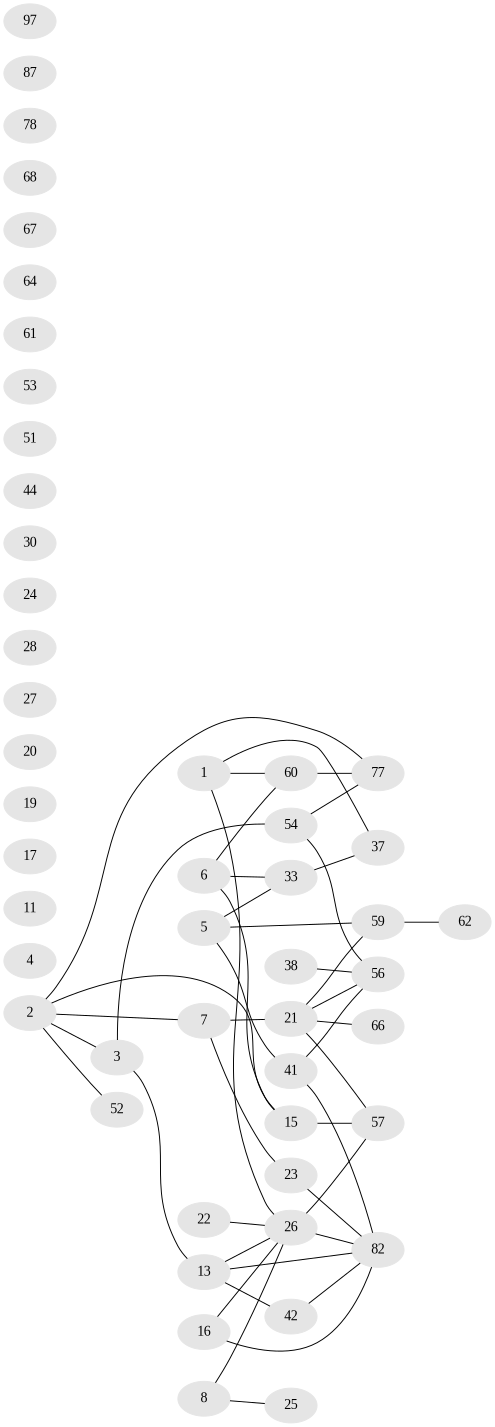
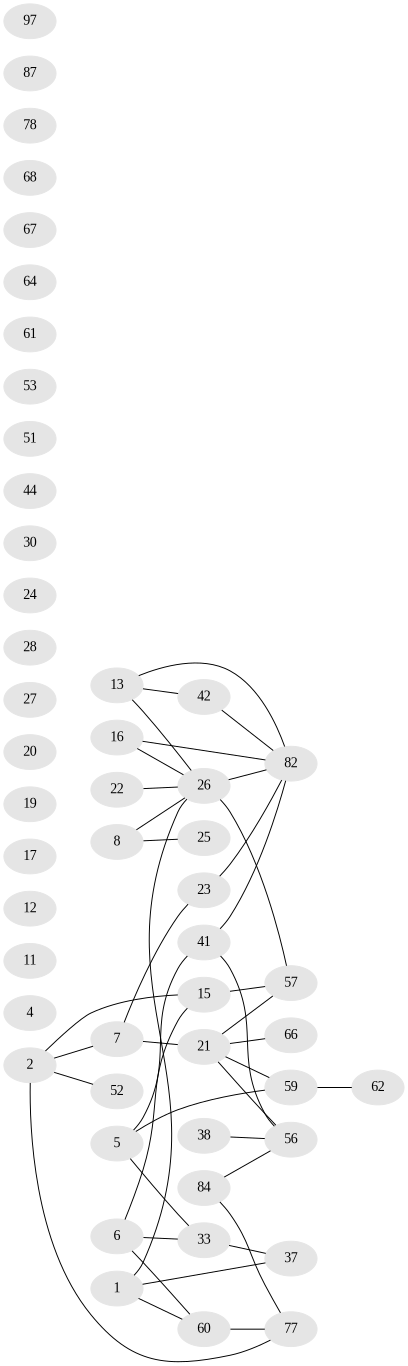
node "54": label "54" -> "84"
node "12": added
node "3": removed
